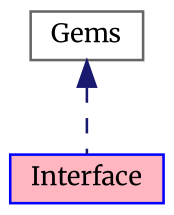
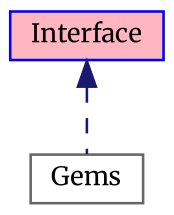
edge "Interface" -> "Gems": reversed
